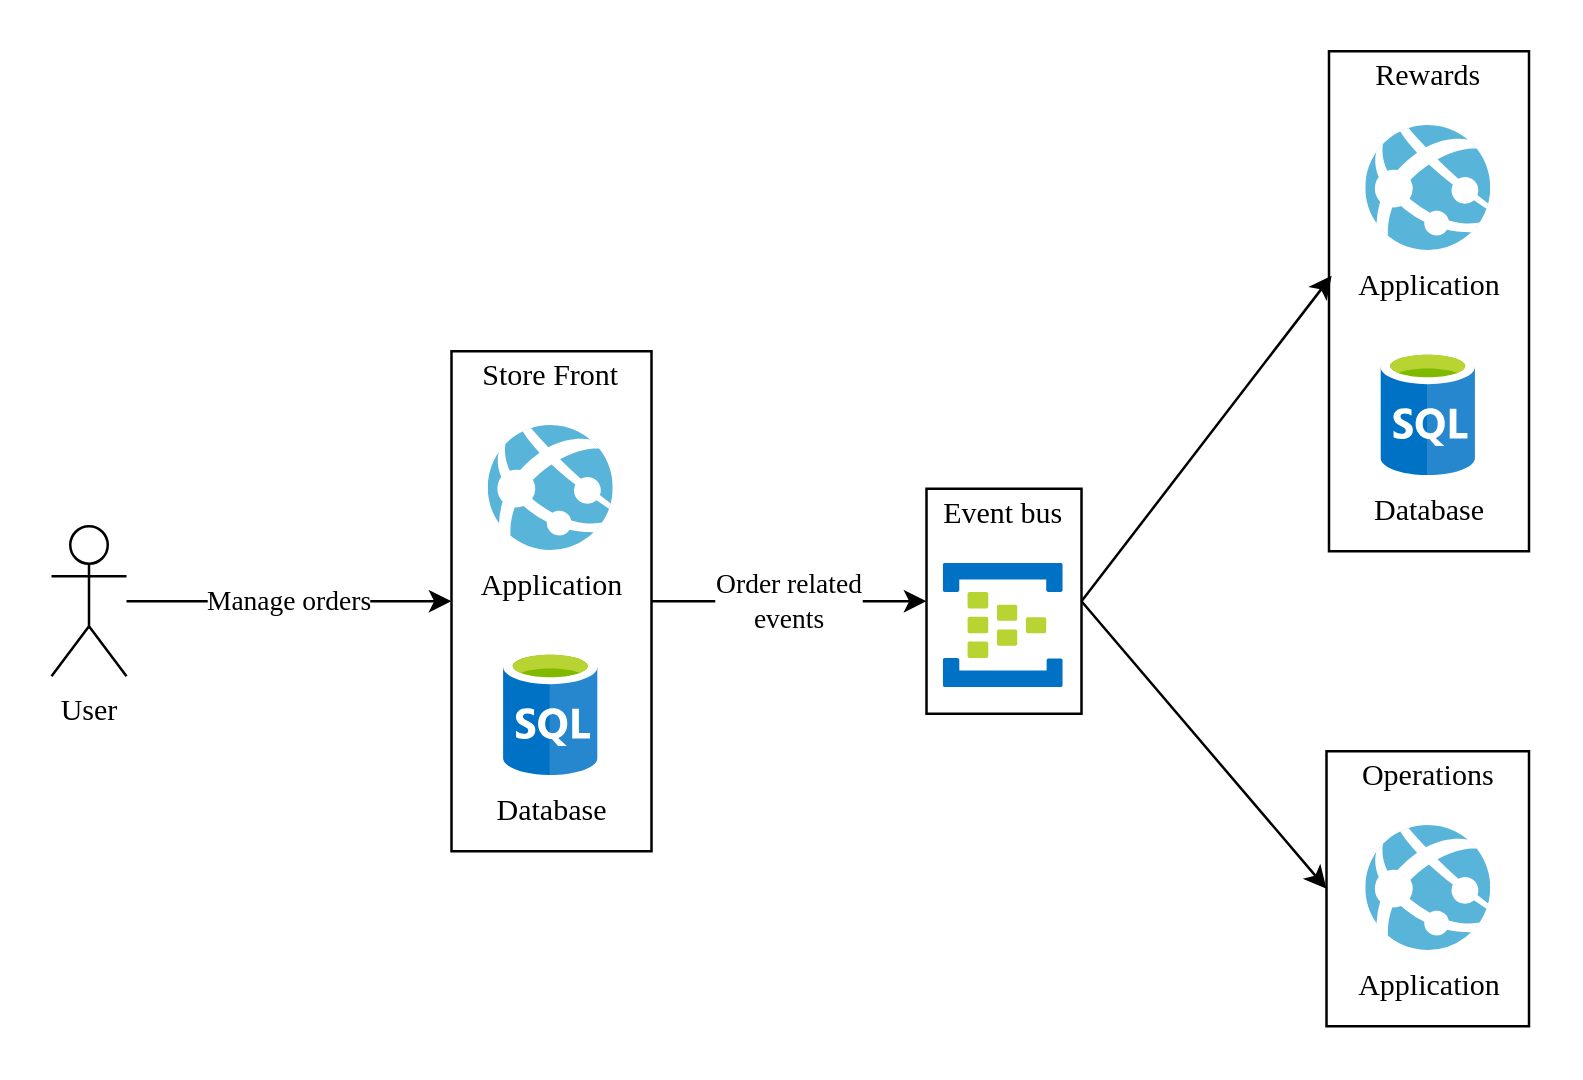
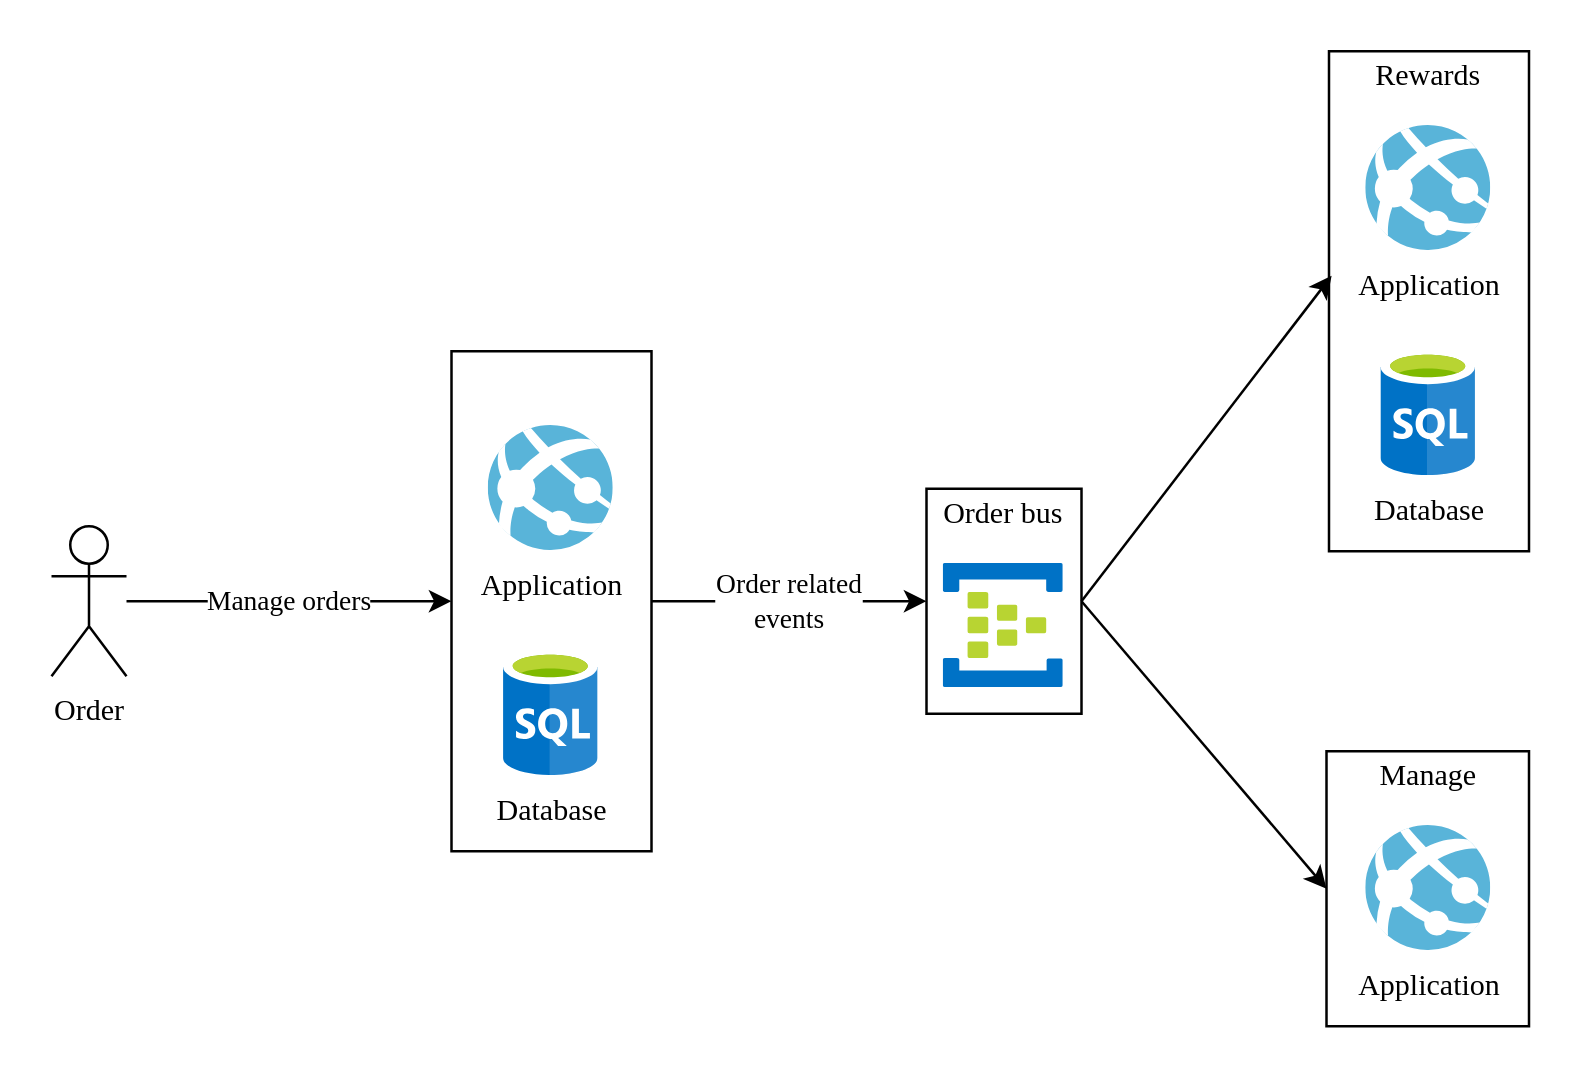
node "Store Front": removed
node "Event bus": label "Event bus" -> "Order bus"
node "User": label "User" -> "Order"
node "Operations": label "Operations" -> "Manage"
